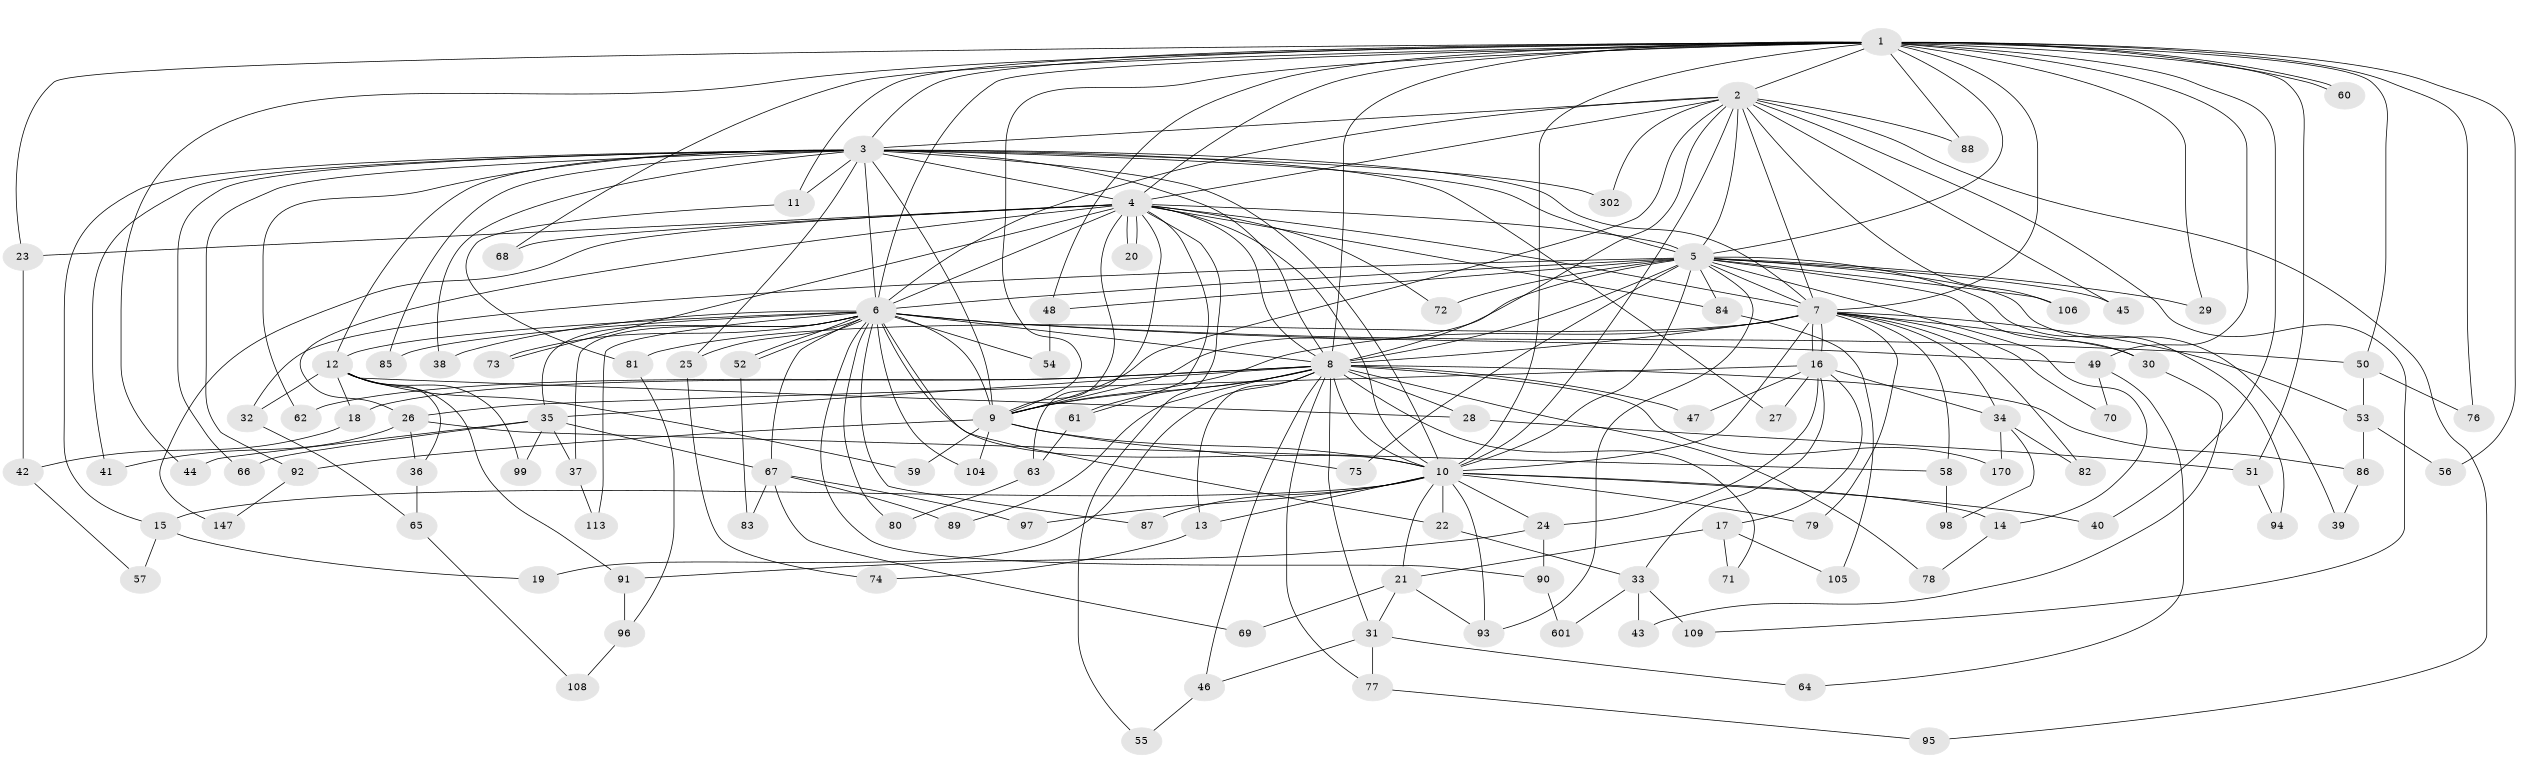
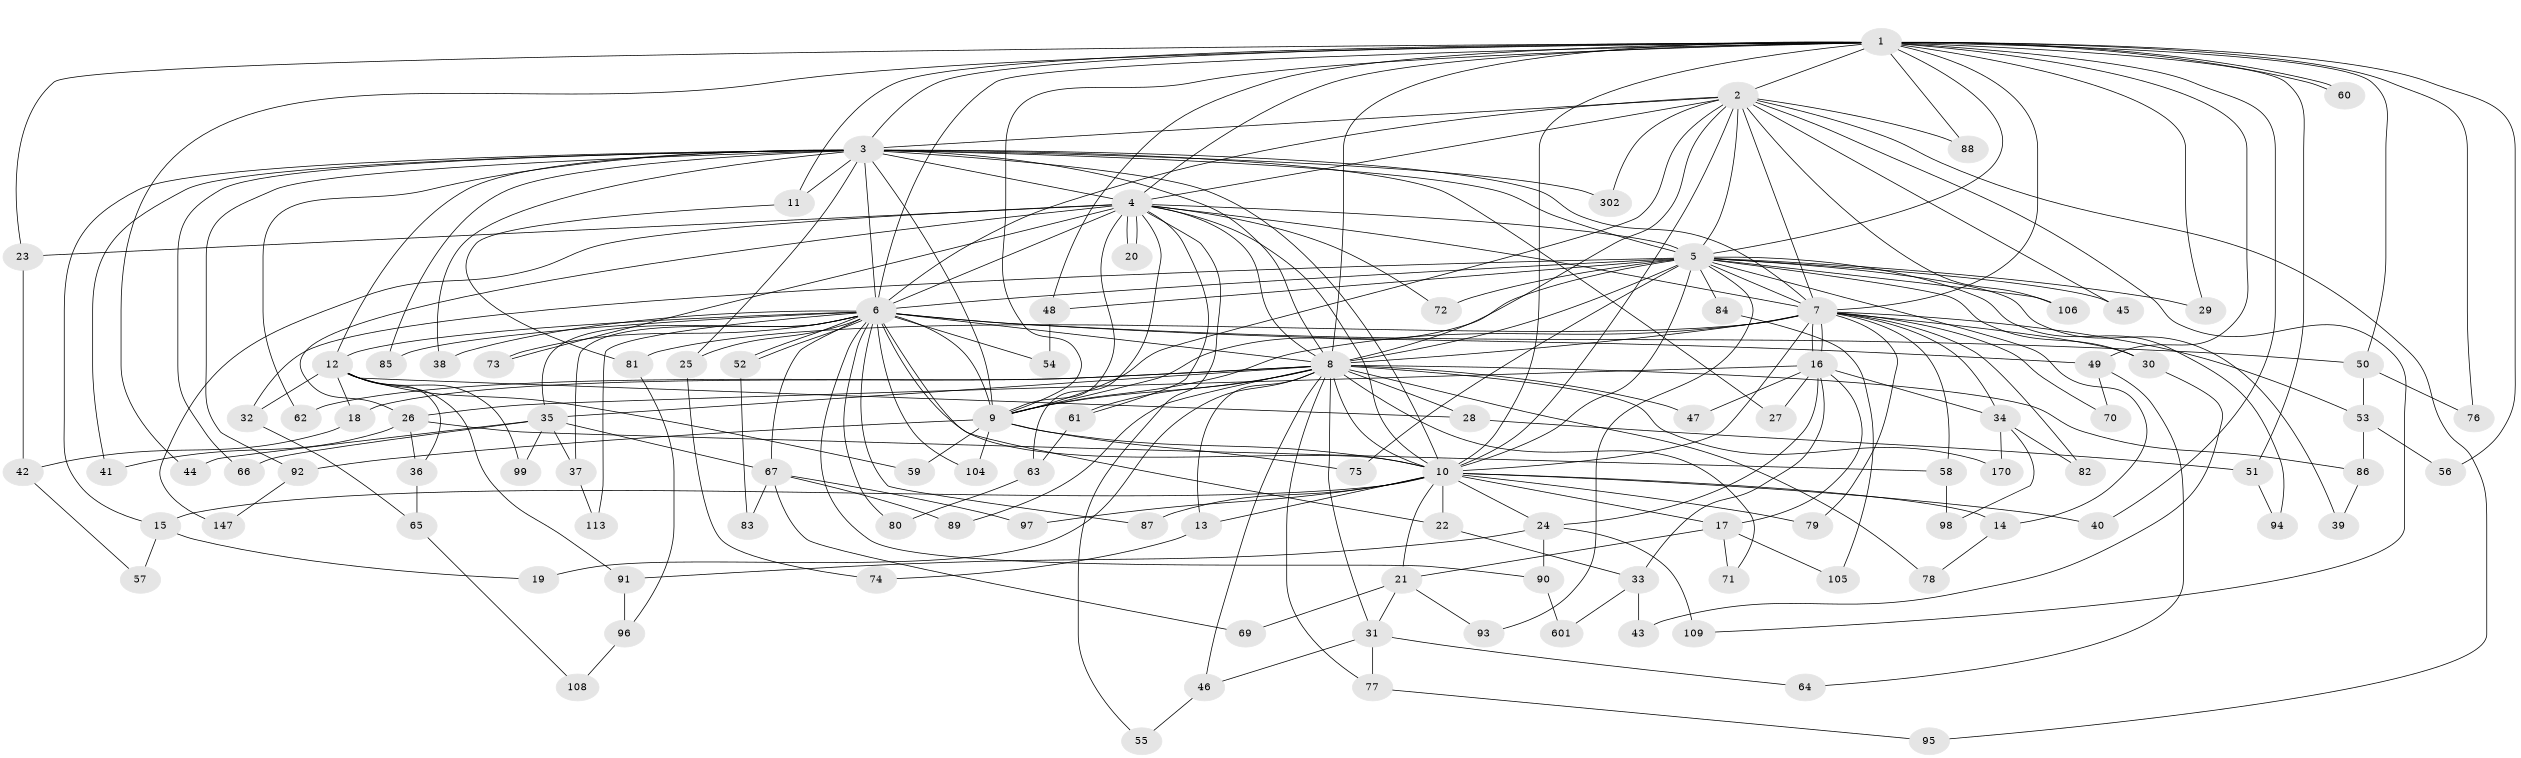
edge "4" -- "84": removed
node "68": removed
edge "10" -- "93": now "10" -- "17"
edge "33" -- "109": now "24" -- "109"
